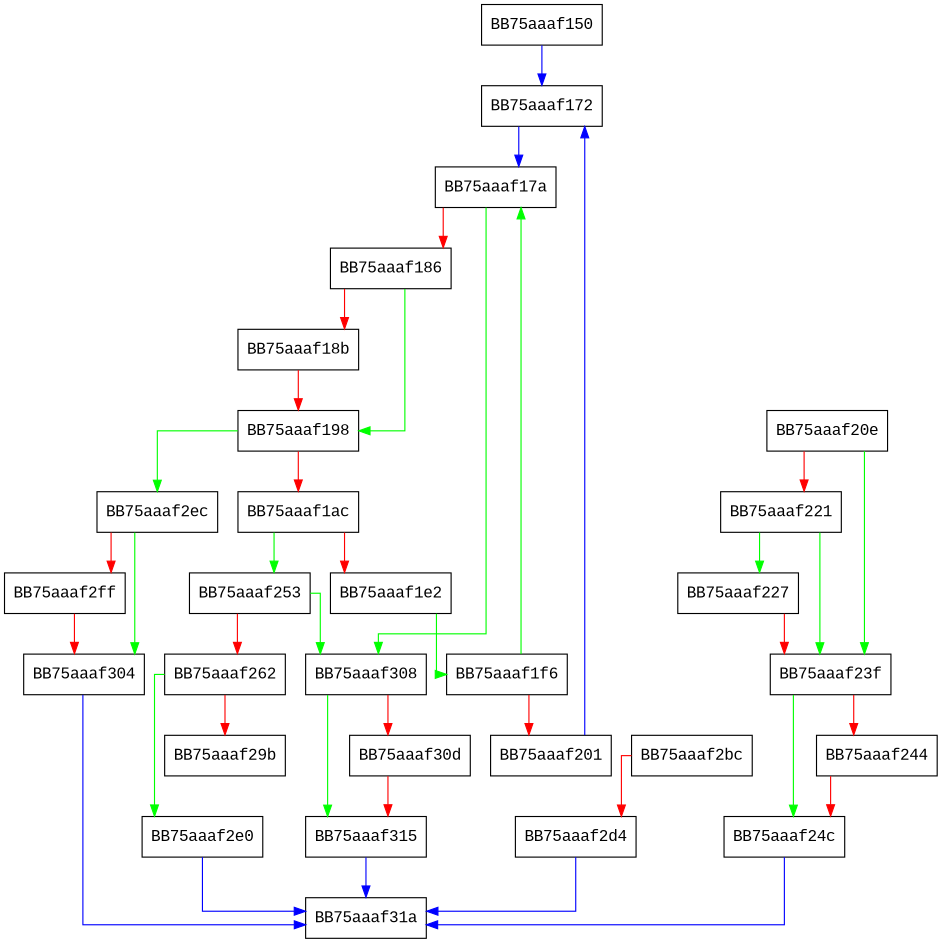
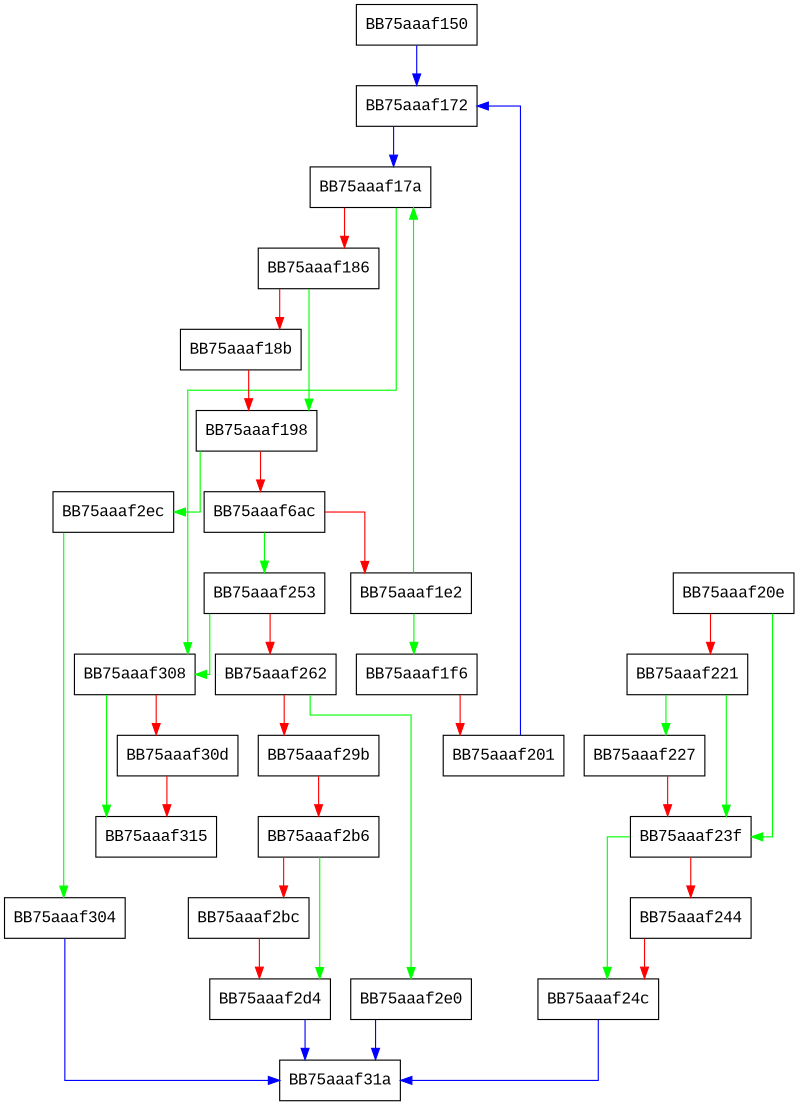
edge "BB75aaaf1f6" -> "BB75aaaf17a": now "BB75aaaf1e2" -> "BB75aaaf17a"
node "BB75aaaf1ac": label "BB75aaaf1ac" -> "BB75aaaf6ac"
node "BB75aaaf2ff": removed
node "BB75aaaf2b6": added
edge "BB75aaaf315" -> "BB75aaaf31a": removed
